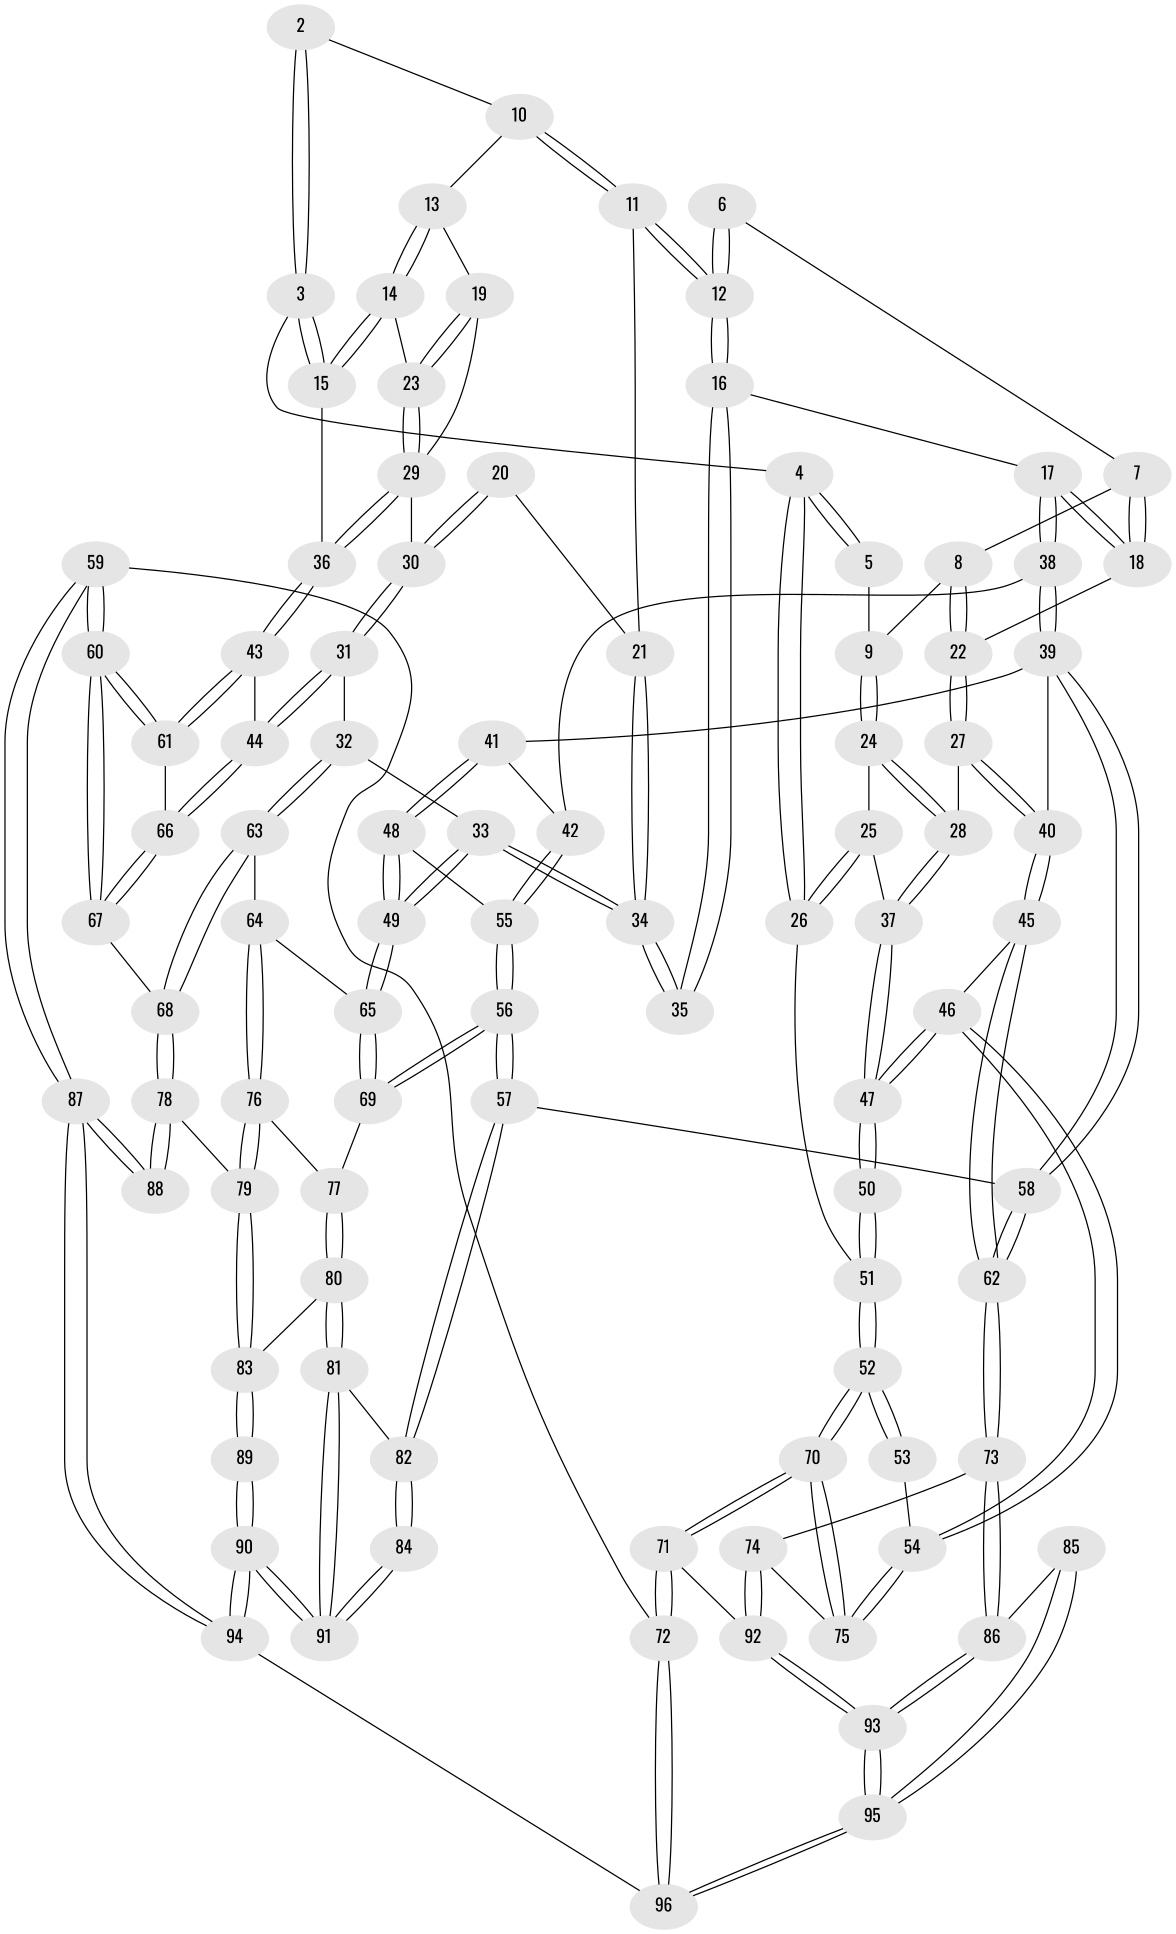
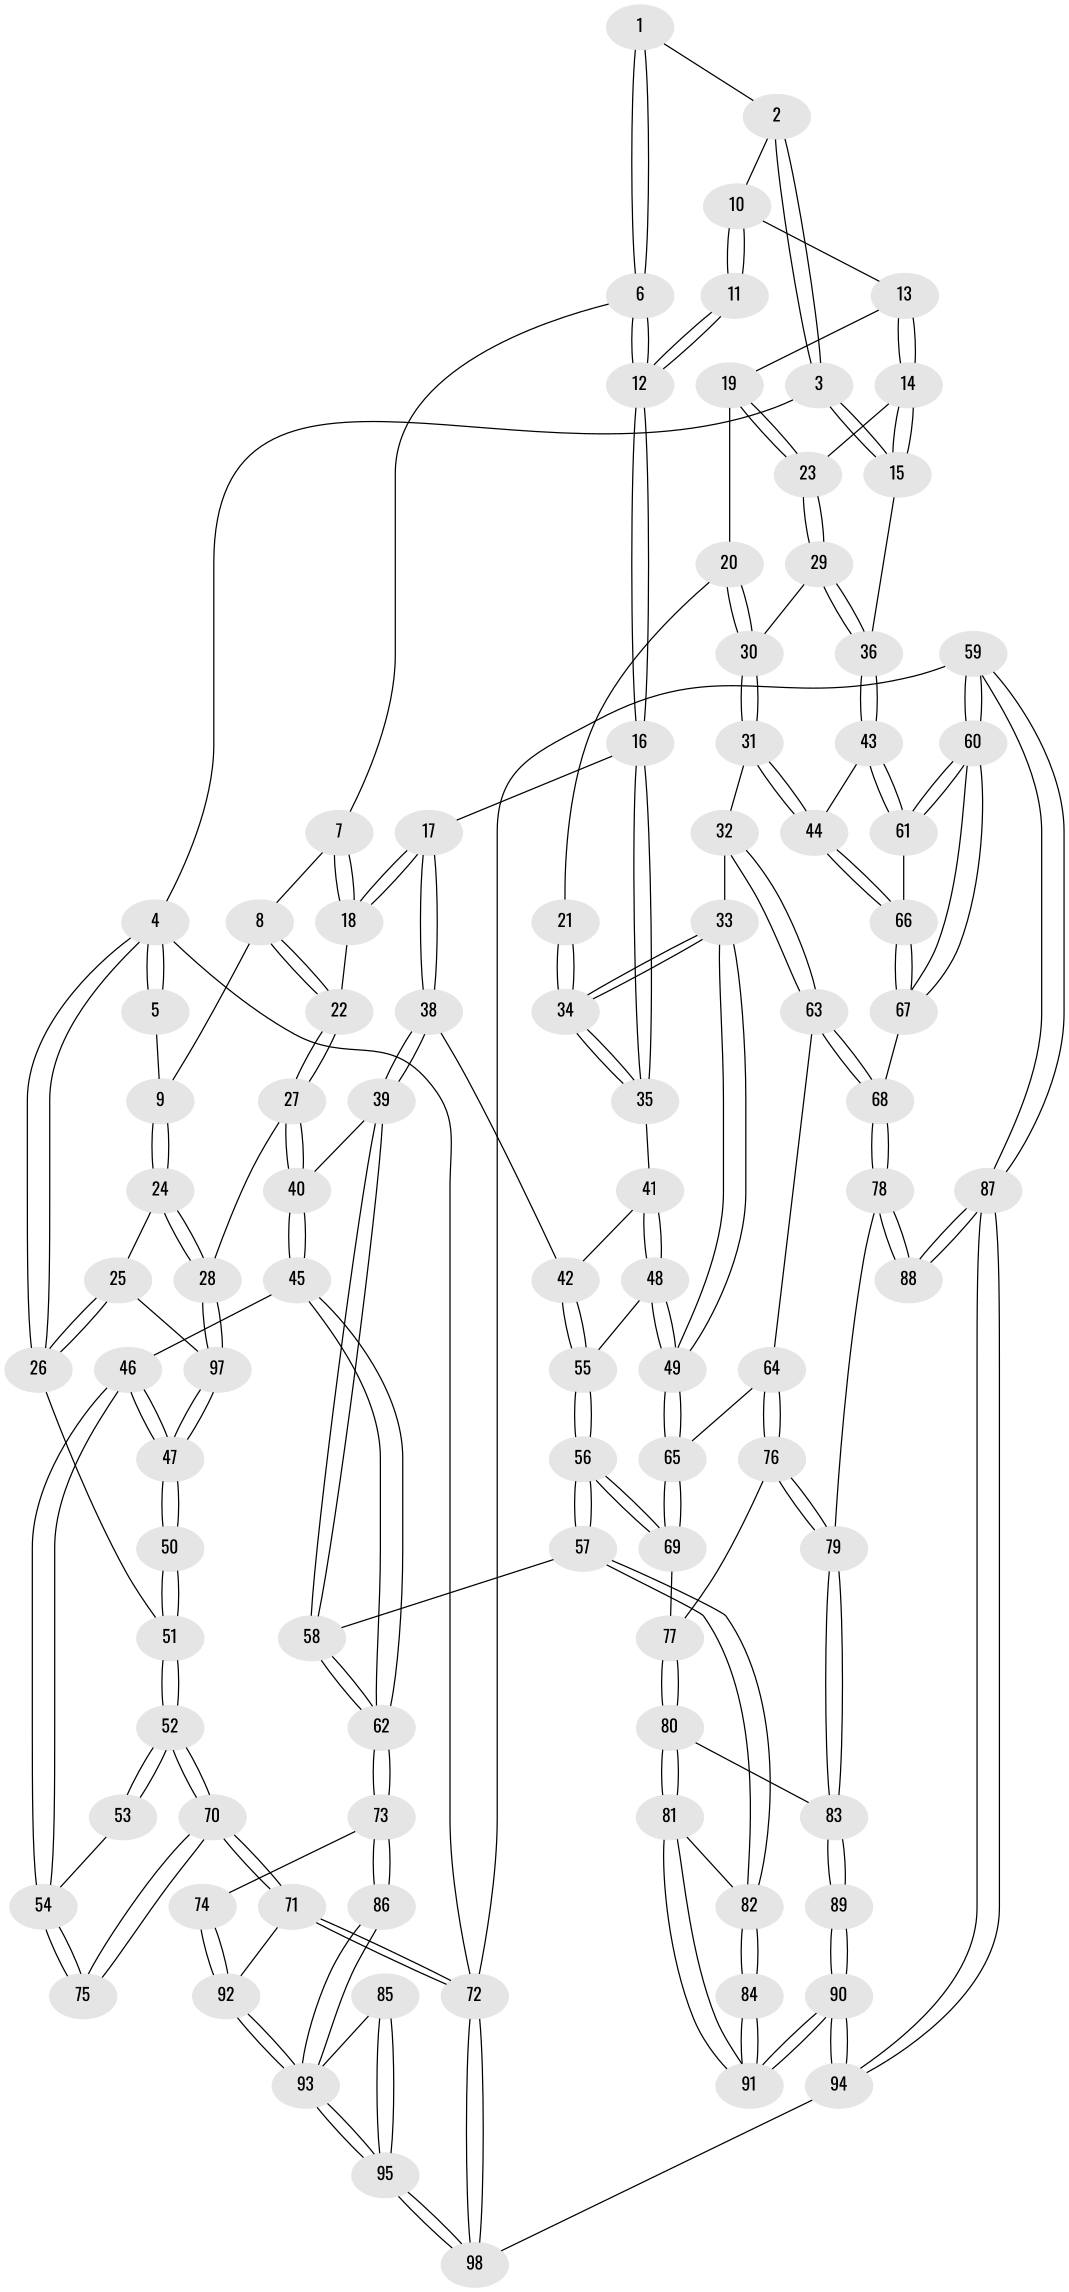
node "1": added
edge "19" -- "29": now "19" -- "20"
edge "11" -- "21": removed
edge "39" -- "41": now "35" -- "41"
node "37": label "37" -> "97"
edge "4" -- "72": added
edge "74" -- "75": removed
edge "85" -- "86": now "85" -- "93"
node "96": label "96" -> "98"
